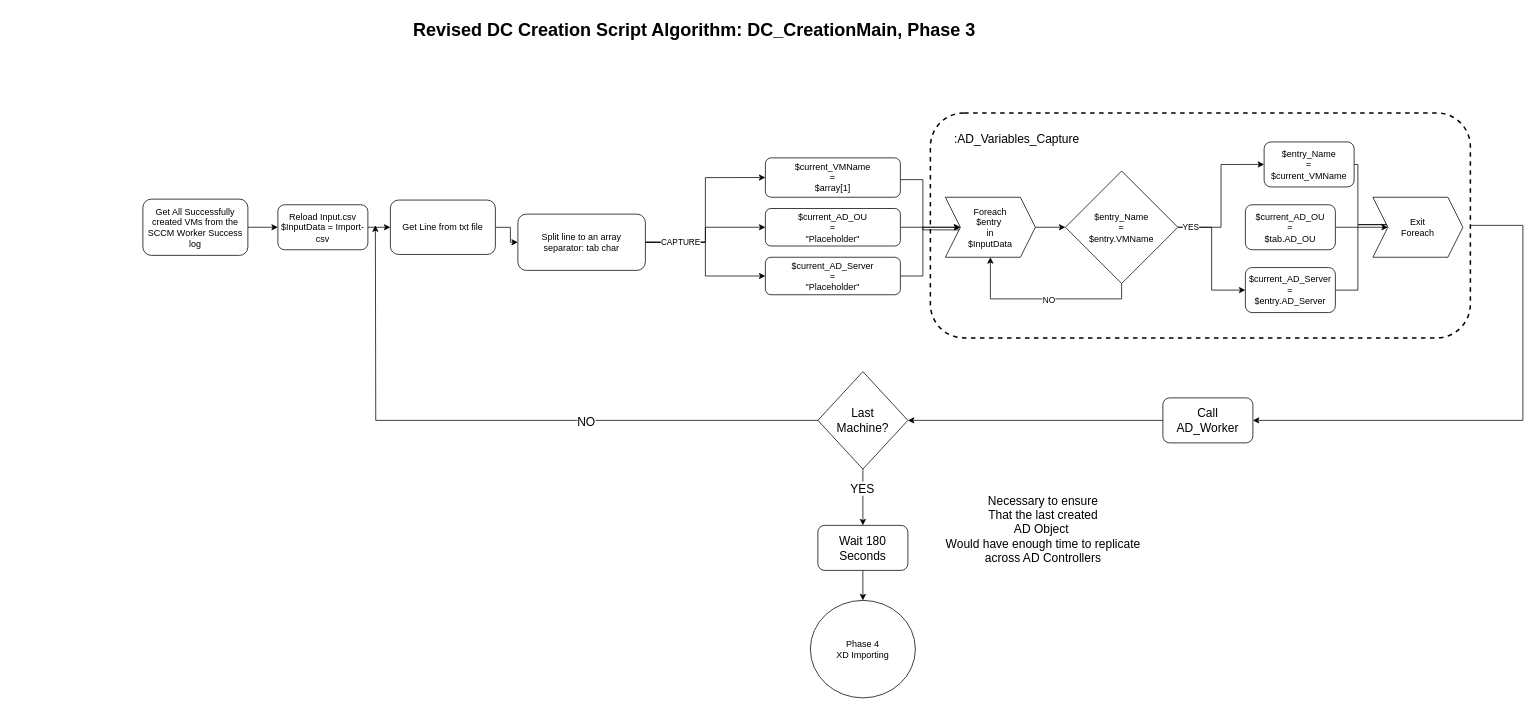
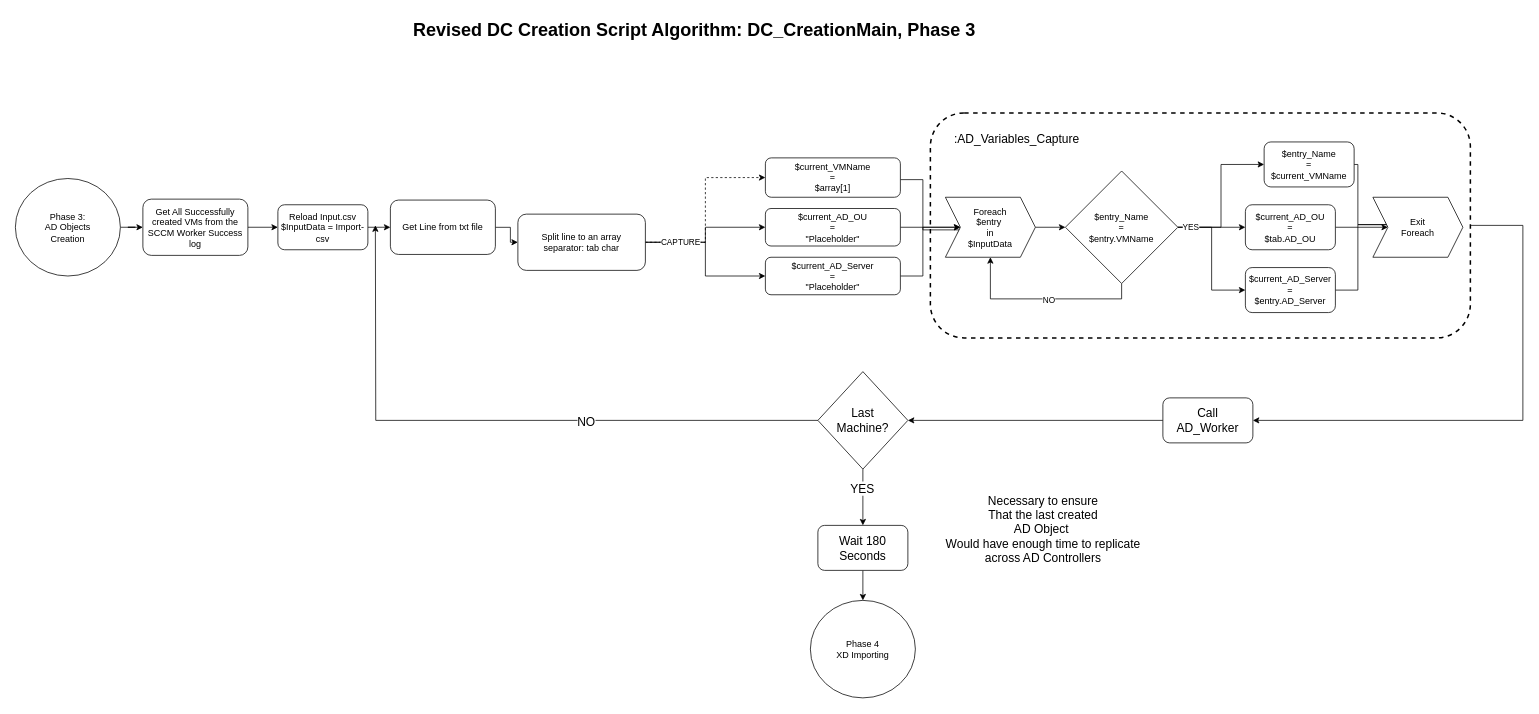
edge "Split line to an array separator: tab char" -> "$current_VMName = $array[1]": style solid -> dashed
node "Phase 3: AD Objects Creation": added
edge "Phase 3: AD Objects Creation" -> "Get All Successfully created VMs from the SCCM Worker Success log": added
edge "$entry_Name=$entry.VMName" -> "$current_AD_OU = $tab.AD_OU": added
